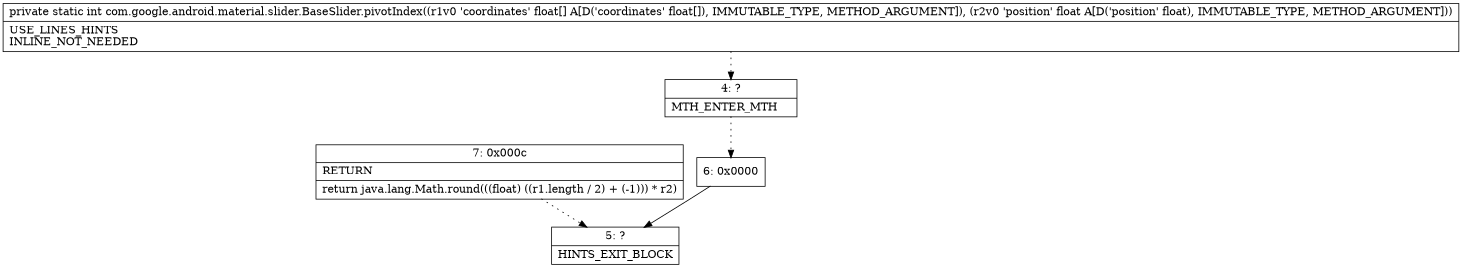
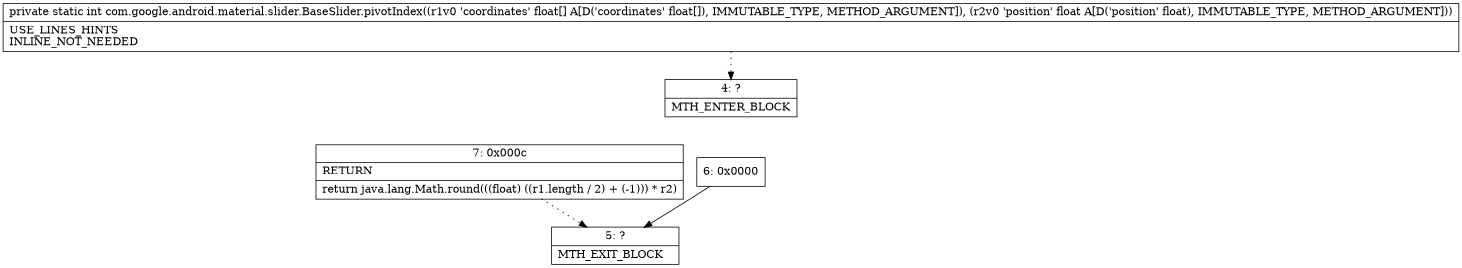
node "4: ?": text "MTH_ENTER_MTH" -> "MTH_ENTER_BLOCK"
edge "4: ?" -> "6: 0x0000": removed
node "5: ?": text "HINTS_EXIT_BLOCK" -> "MTH_EXIT_BLOCK"
